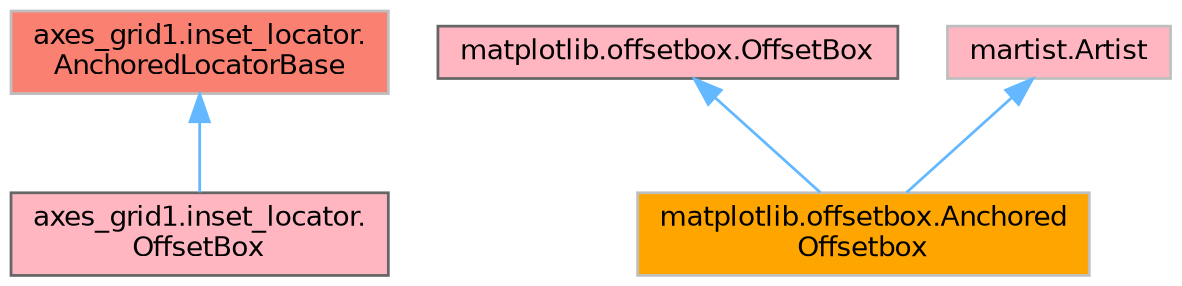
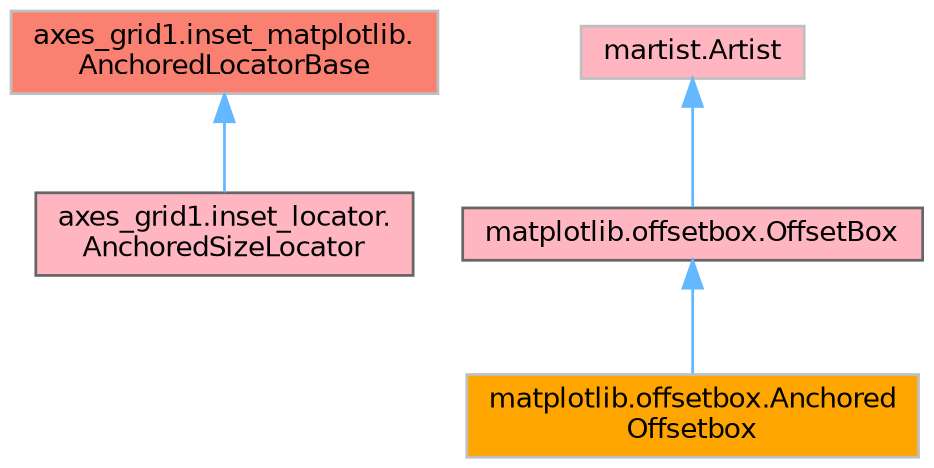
node "axes_grid1.inset_locator. AnchoredLocatorBase": label "axes_grid1.inset_locator. AnchoredLocatorBase" -> "axes_grid1.inset_matplotlib. AnchoredLocatorBase"
edge "matplotlib.offsetbox.Anchored Offsetbox" -> "martist.Artist": now "matplotlib.offsetbox.OffsetBox" -> "martist.Artist"
node "axes_grid1.inset_locator. OffsetBox": label "axes_grid1.inset_locator. OffsetBox" -> "axes_grid1.inset_locator. AnchoredSizeLocator"
